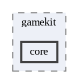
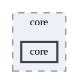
cluster "gamekit": label "gamekit" -> "core"
